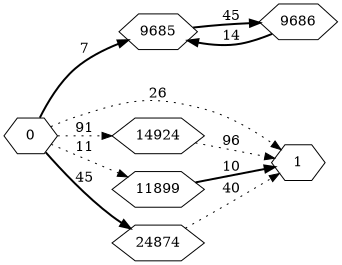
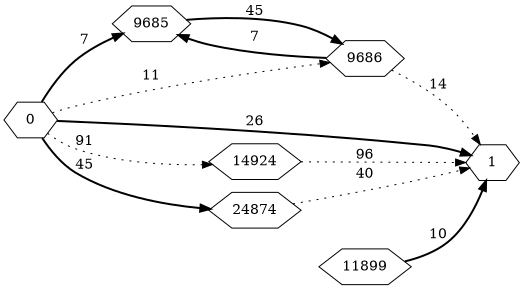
edge "9686" -> "9685": label "14" -> "7"
edge "9686" -> "1": added, label "14"
edge "0" -> "1": style dotted -> bold
edge "0" -> "11899": now "0" -> "9686"
